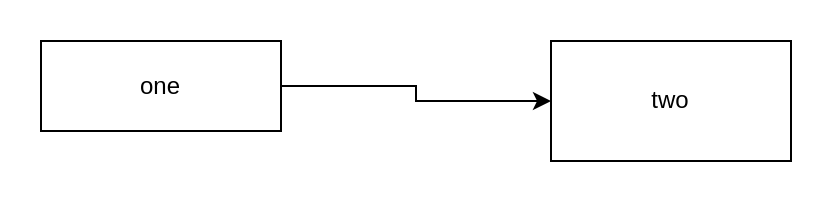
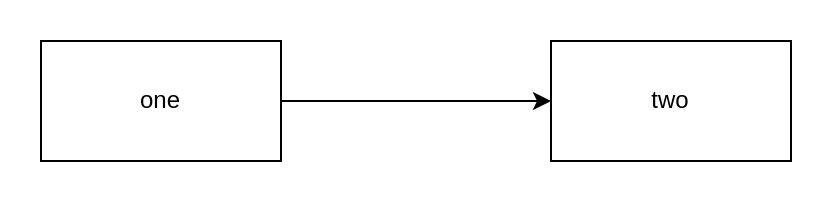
node "one": size 240x90 -> 240x120
